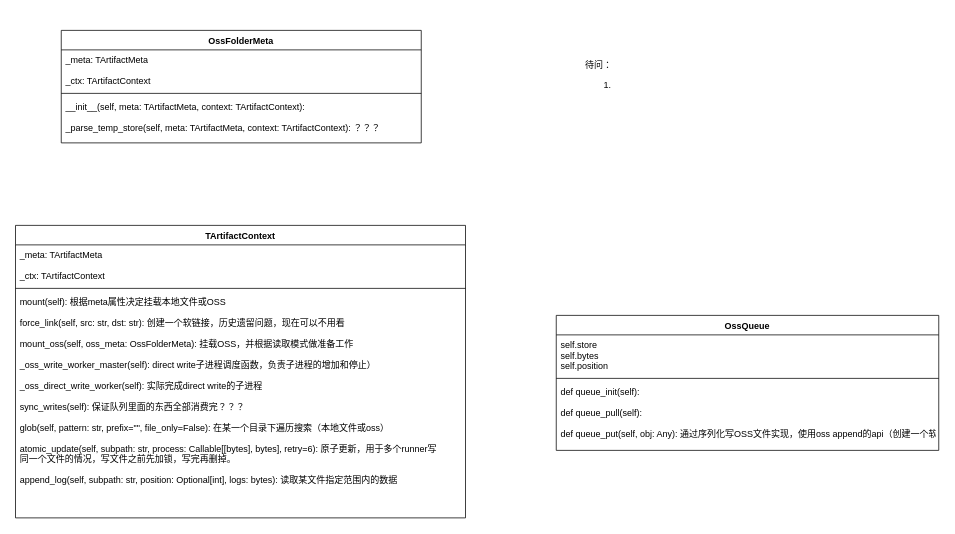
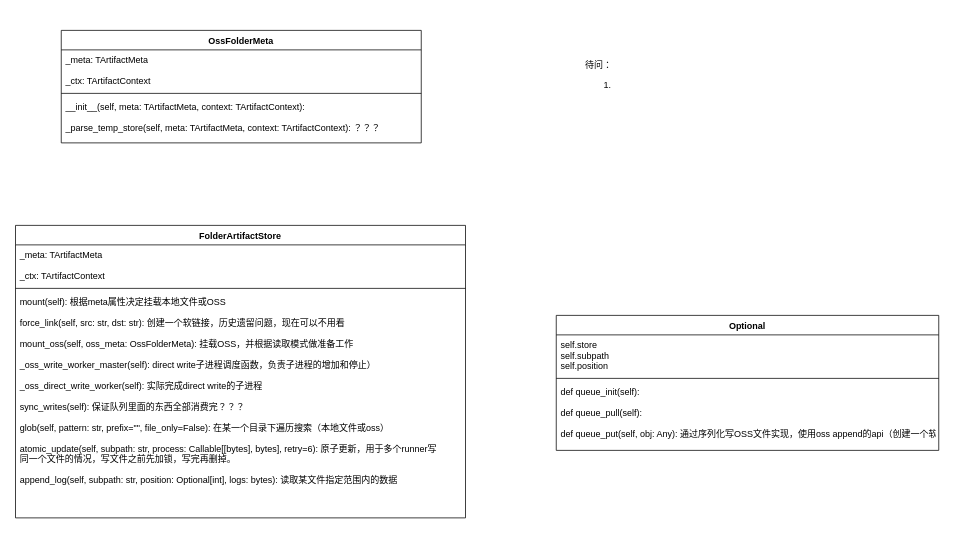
node "TArtifactContext": label "TArtifactContext" -> "FolderArtifactStore"
node "OssQueue": label "OssQueue" -> "Optional"
node "self.store self.bytes self.position": label "self.store self.bytes self.position" -> "self.store self.subpath self.position"
